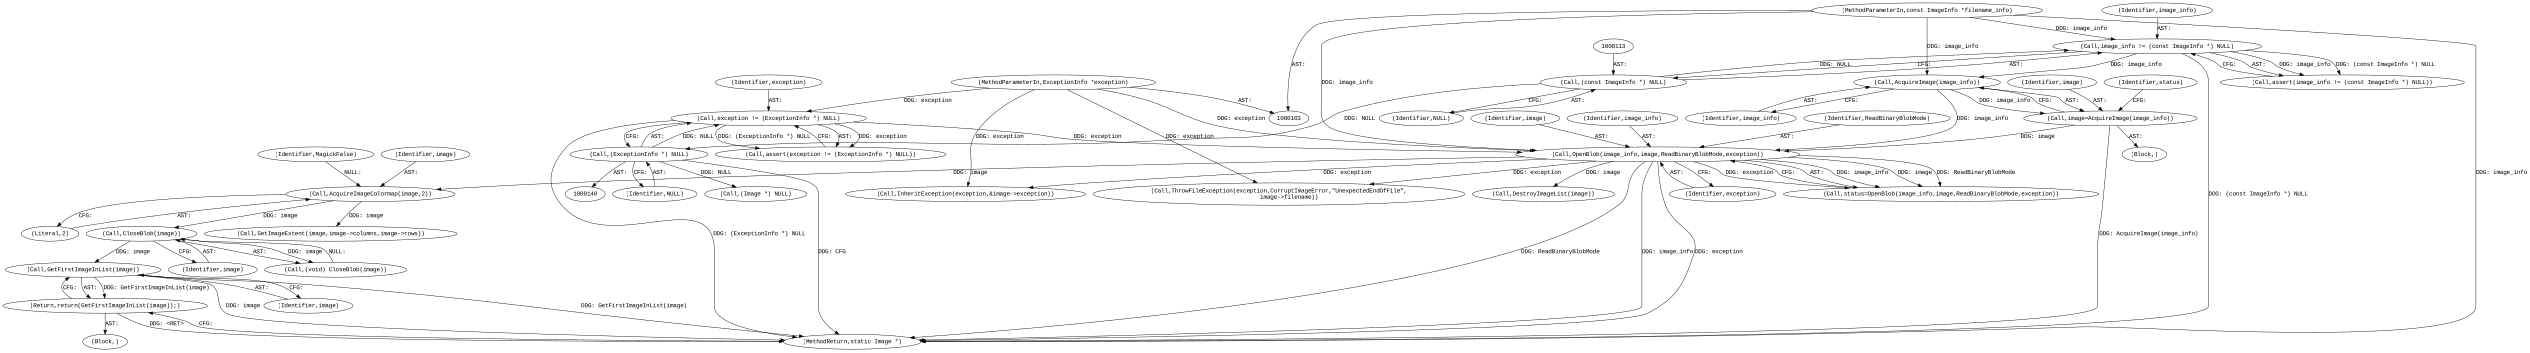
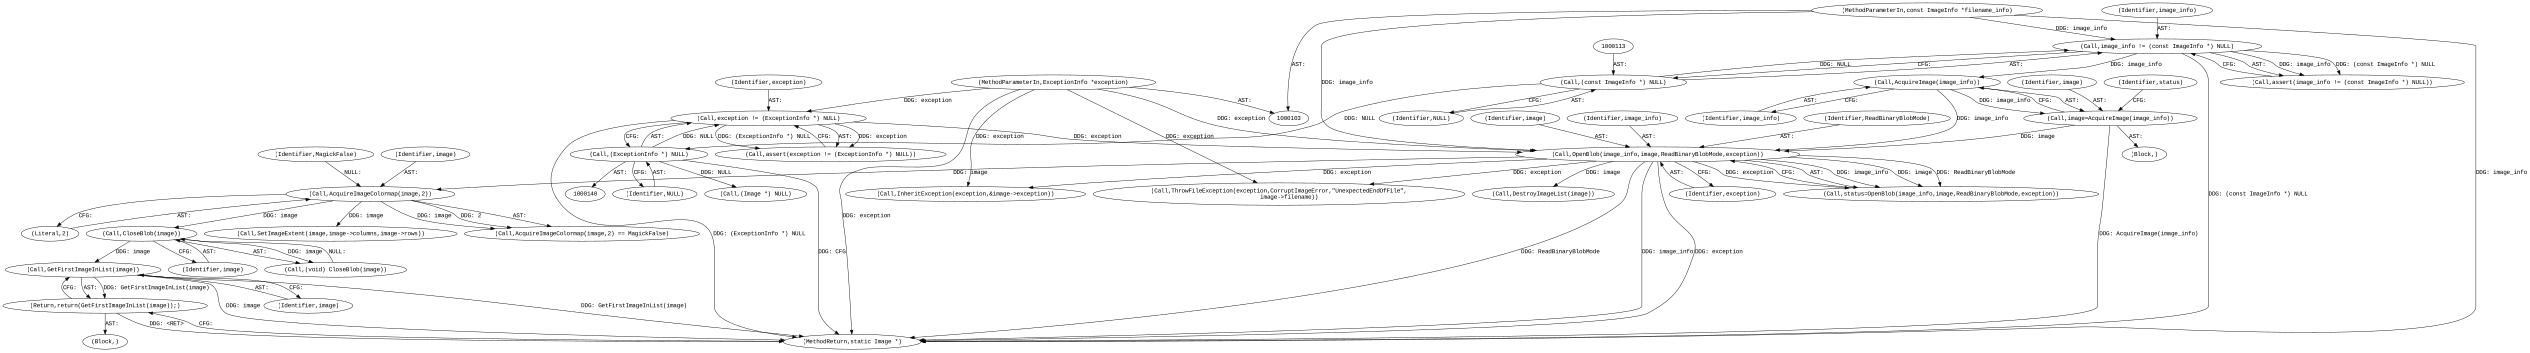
edge "(MethodParameterIn,const ImageInfo *filename_info)" -> "(Call,AcquireImage(image_info))": removed, label "DDG: image_info"
edge "(MethodParameterIn,ExceptionInfo *exception)" -> "(MethodReturn,static Image *)": added, label "DDG: exception"
node "(Call,AcquireImageColormap(image,2) == MagickFalse)": added
